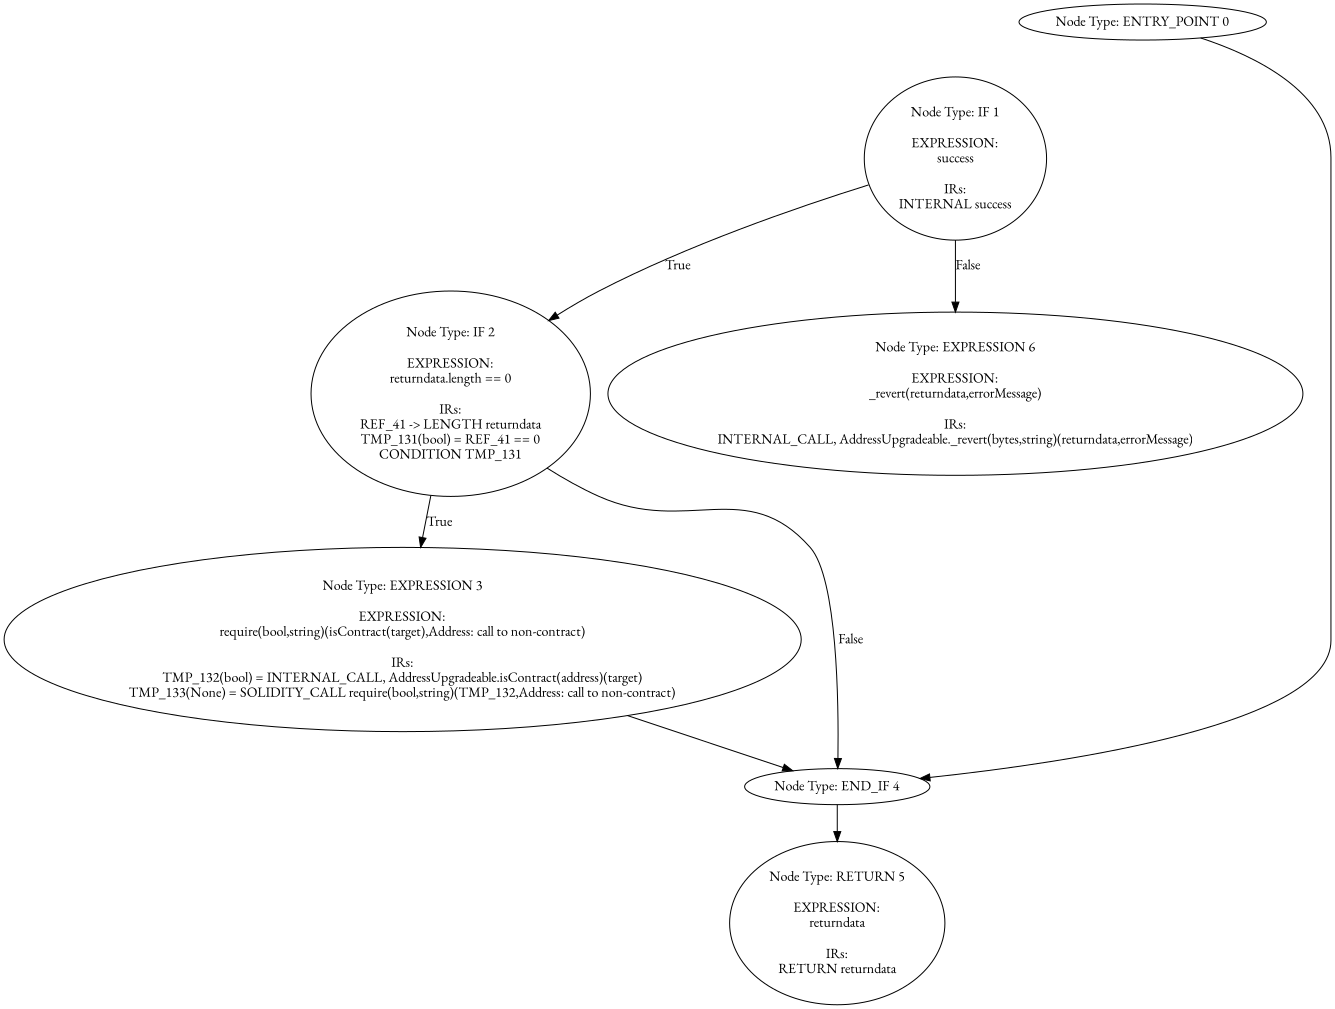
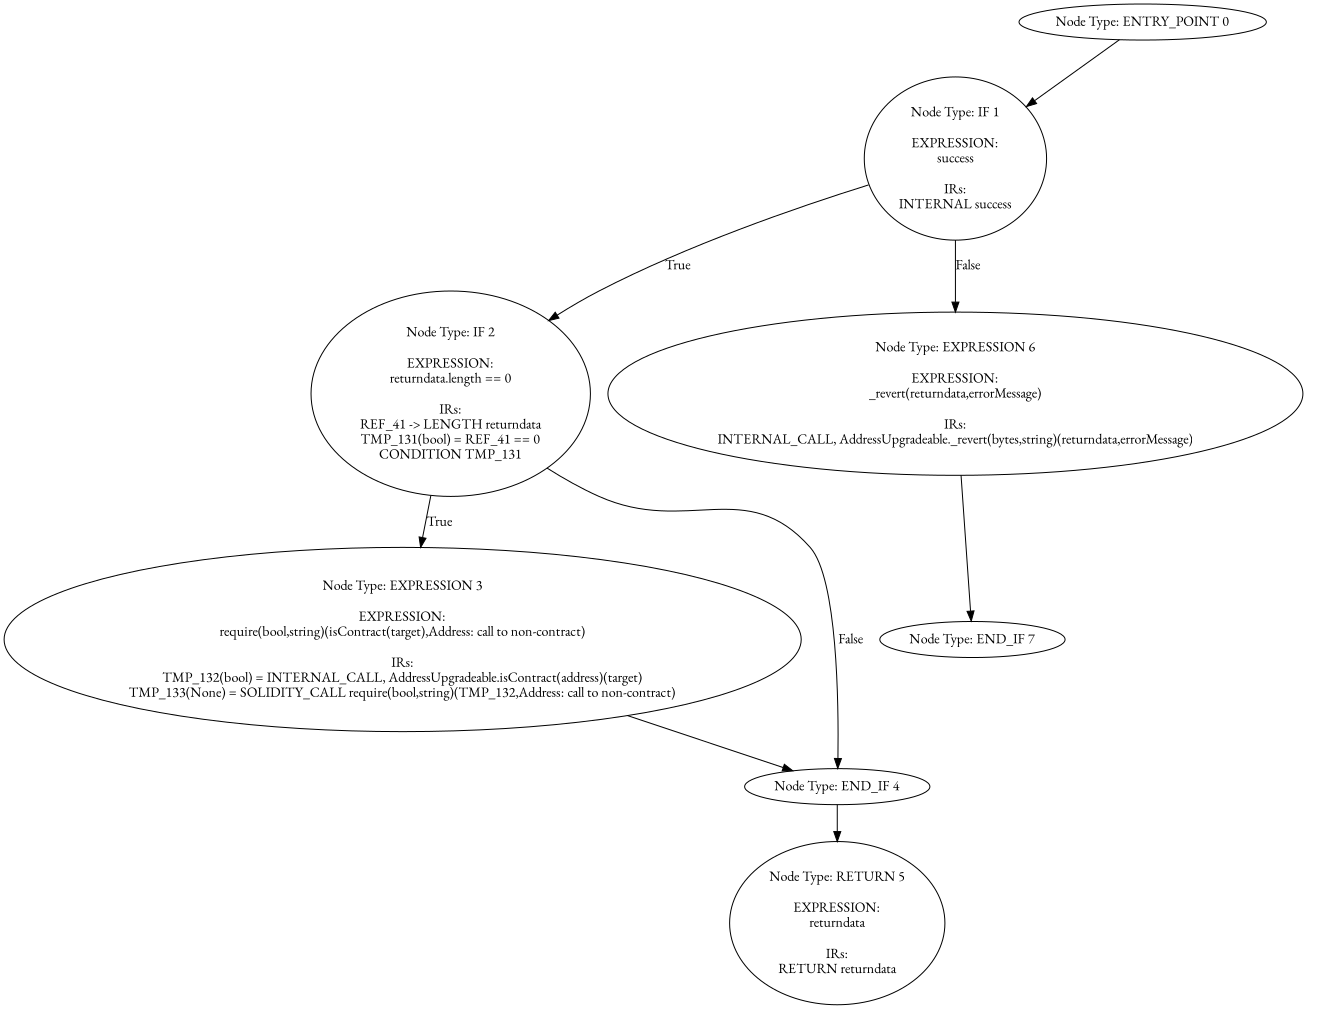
edge "Node Type: ENTRY_POINT 0" -> "Node Type: END_IF 4": now "Node Type: ENTRY_POINT 0" -> "Node Type: IF 1 EXPRESSION: success IRs: INTERNAL success"
node "Node Type: END_IF 7": added
